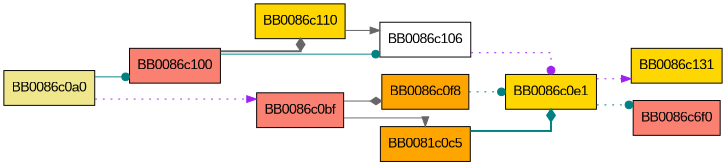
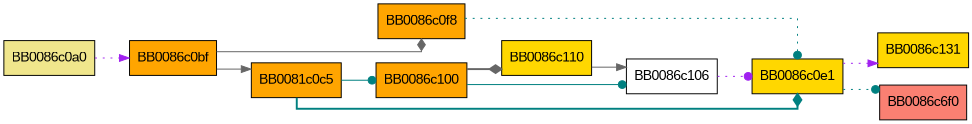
node "BB0086c100": fillcolor salmon -> orange
edge "BB0086c0a0" -> "BB0086c100": now "BB0081c0c5" -> "BB0086c100"
node "BB0086c0bf": fillcolor salmon -> orange
